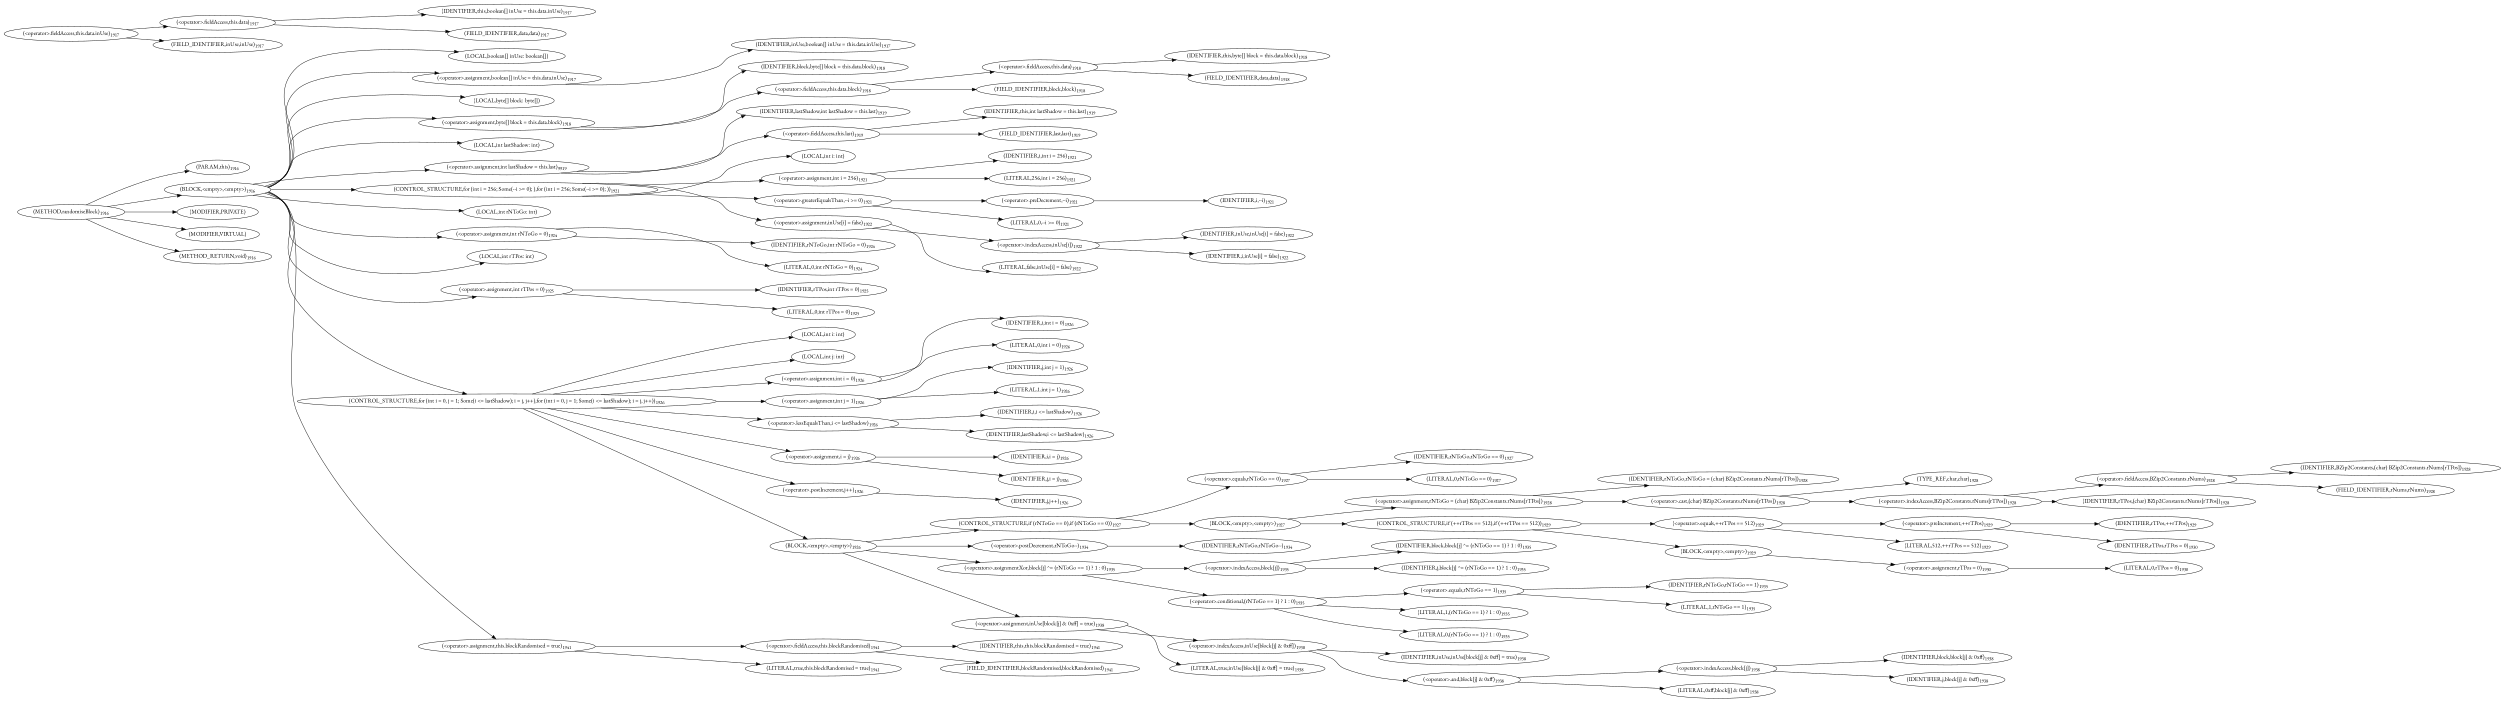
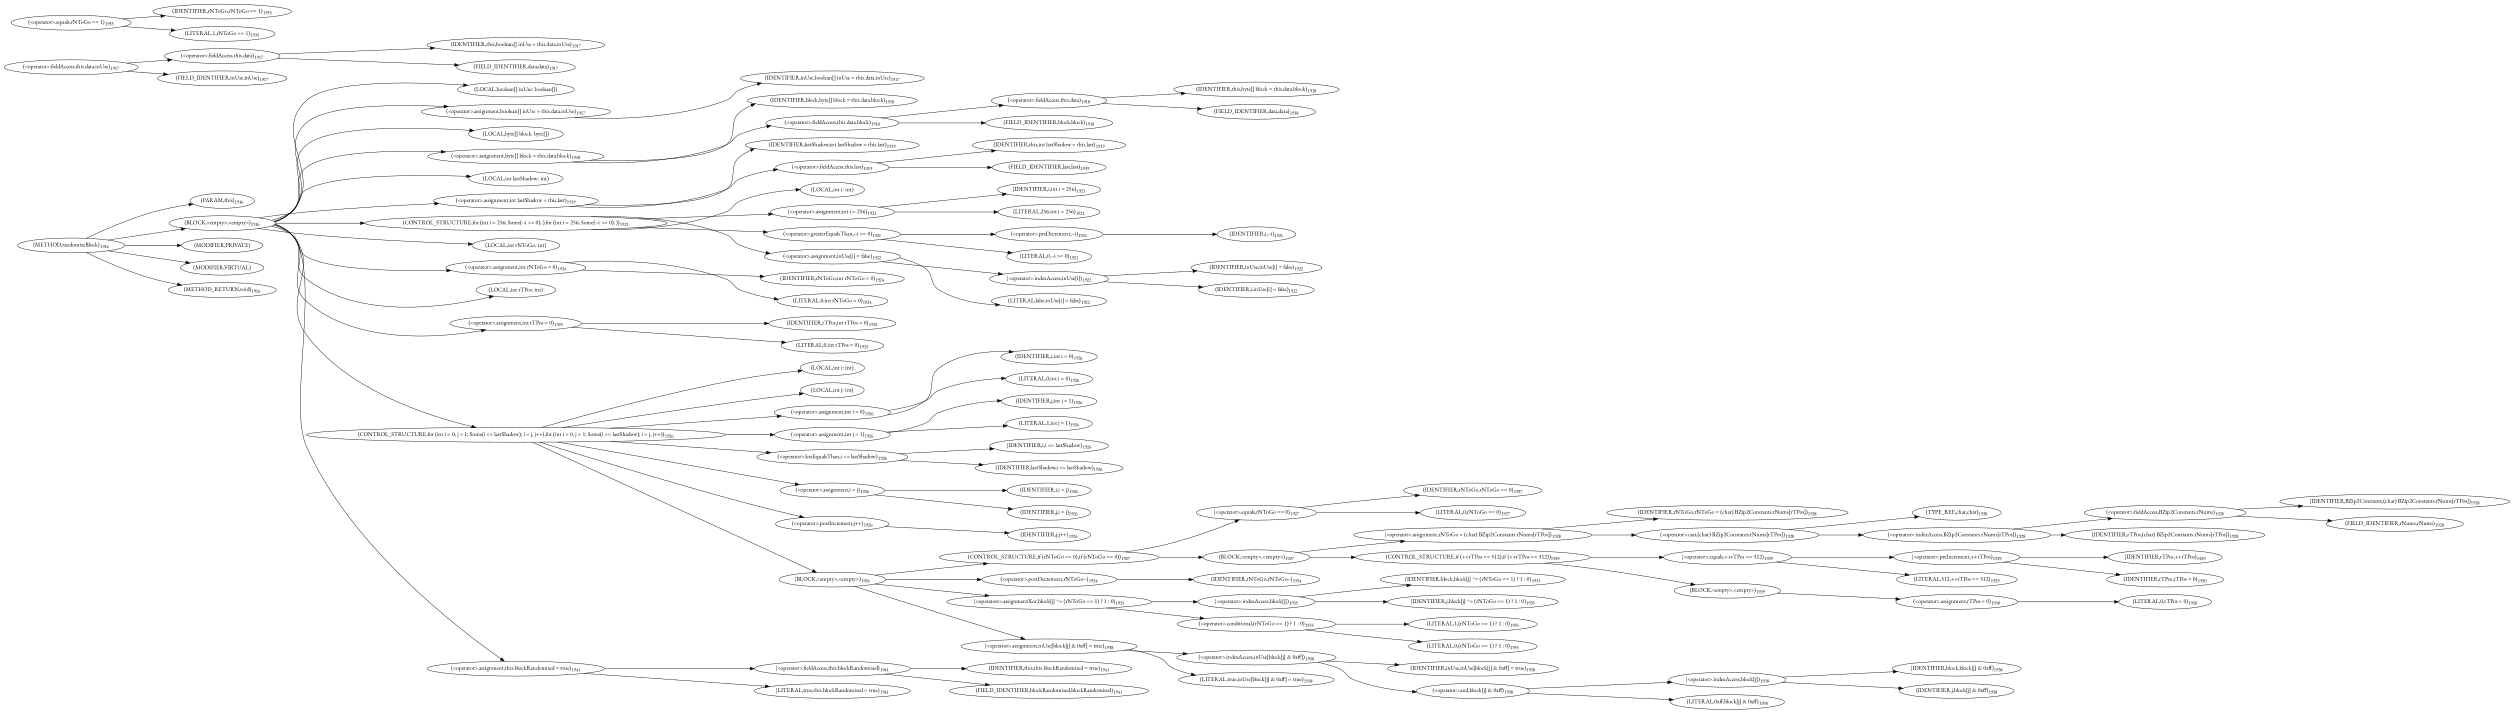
node "(<operator>.assignment,int lastShadow = this.last)": text "9919" -> "1919"
edge "(<operator>.conditional,(rNToGo == 1) ? 1 : 0)" -> "(<operator>.equals,rNToGo == 1)": removed
